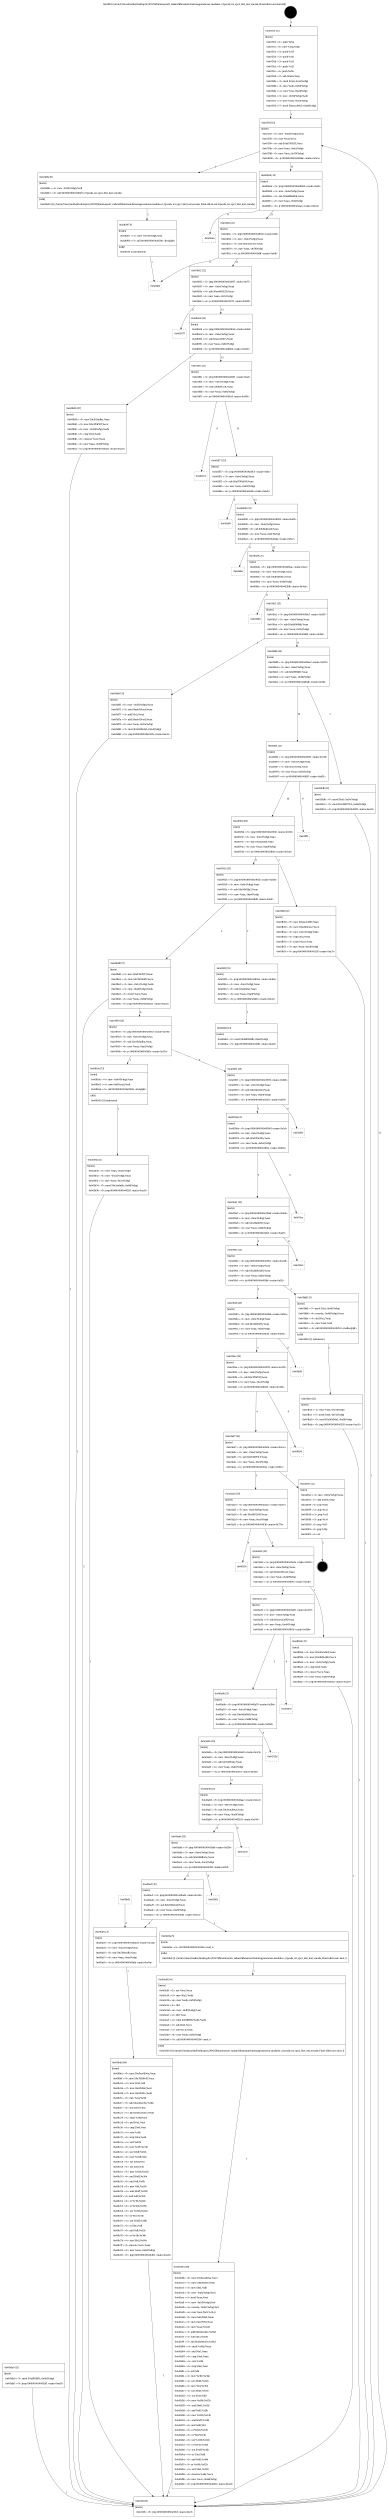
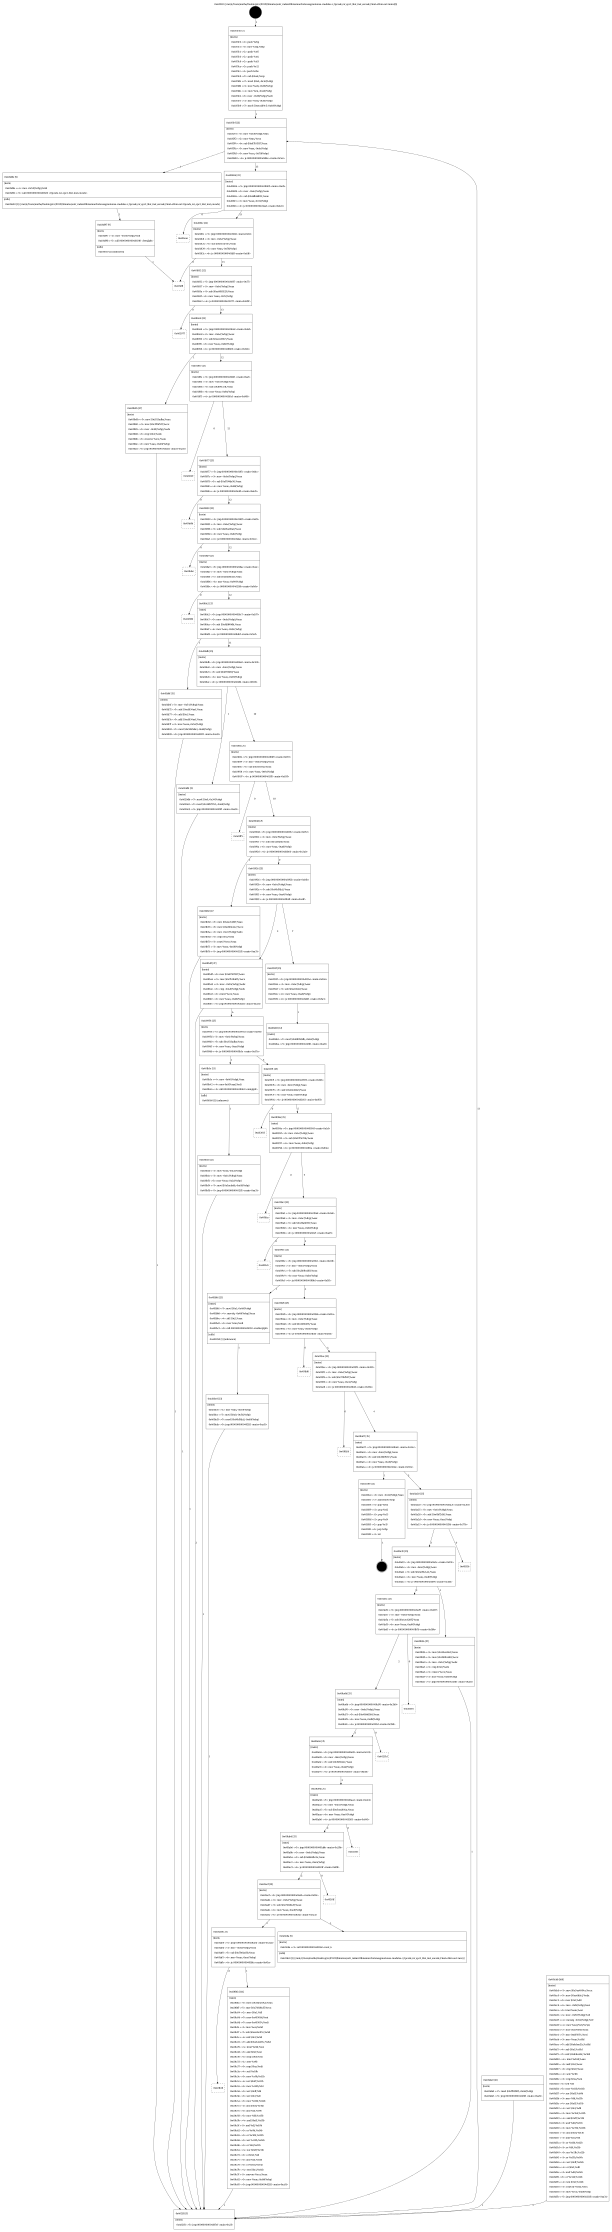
edge "0x401b01" -> "0x401ae8 [25]": reversed
node "0x401c8f [44]": removed
